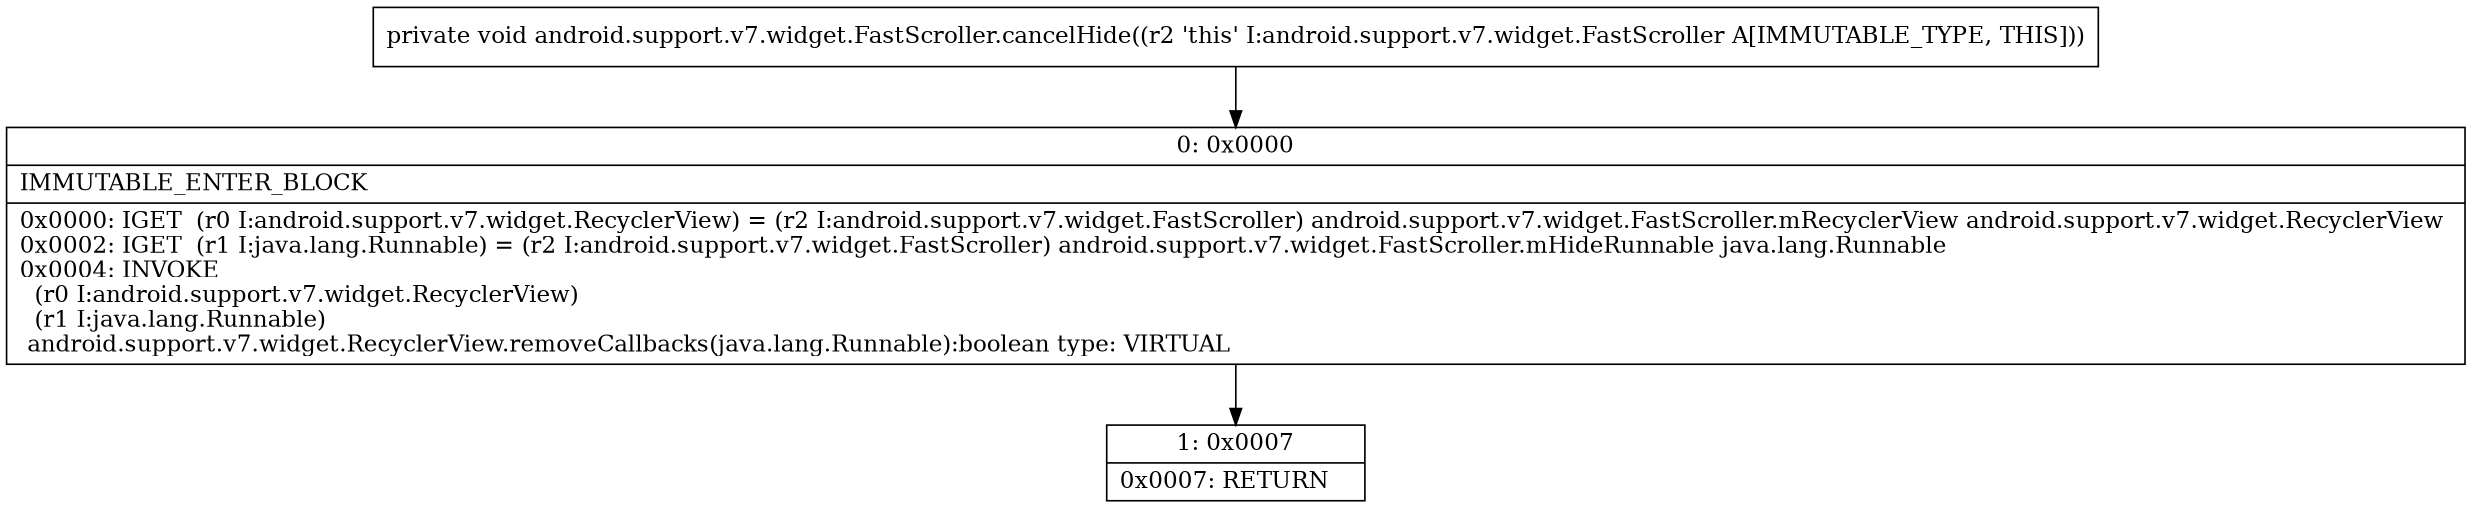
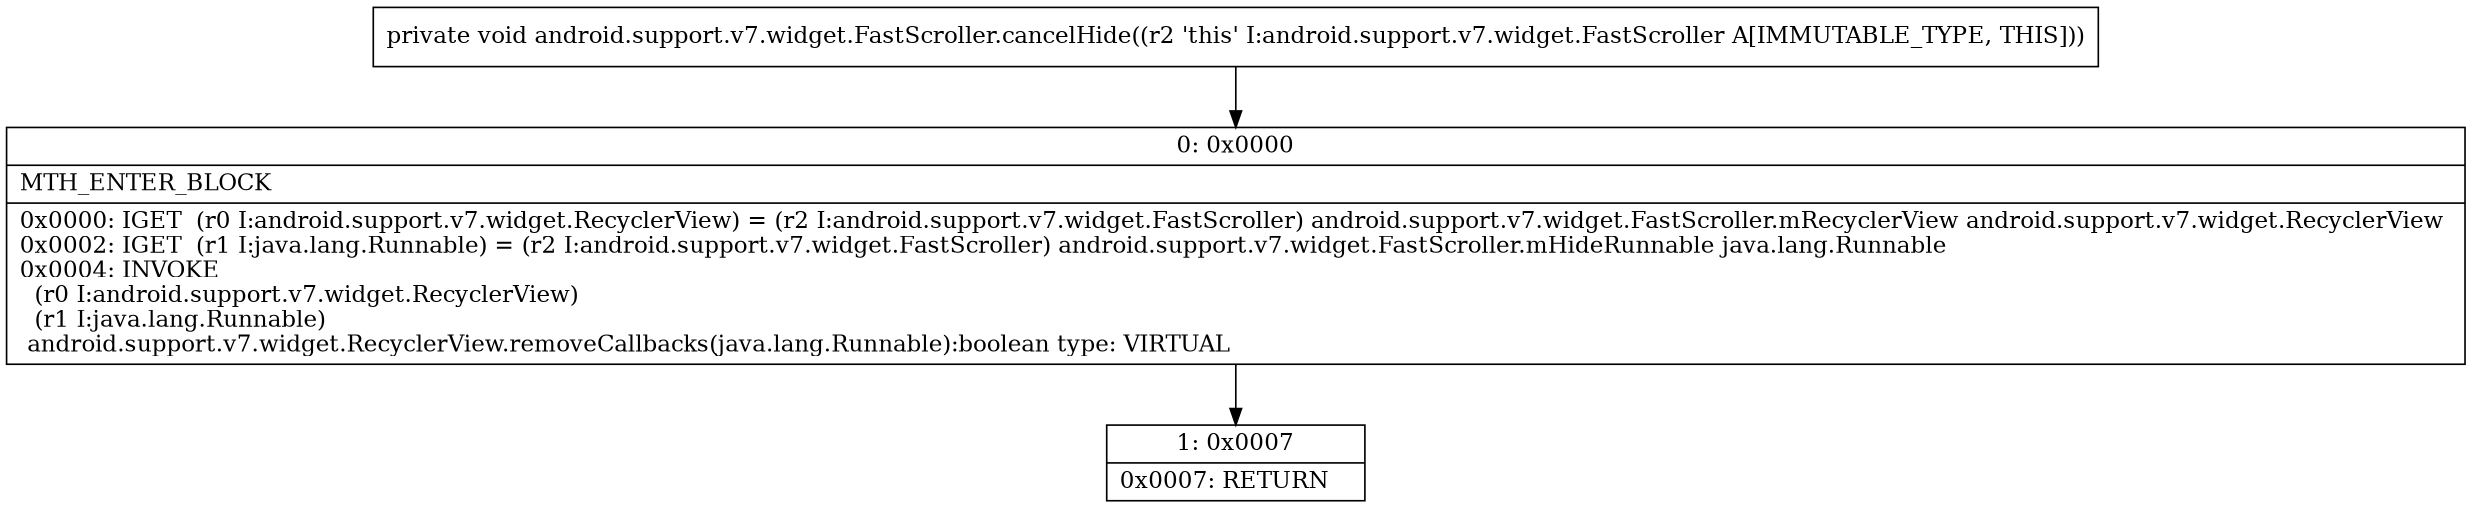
node "0: 0x0000": text "IMMUTABLE_ENTER_BLOCK" -> "MTH_ENTER_BLOCK"
